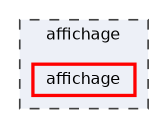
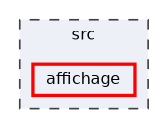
cluster "affichage": label "affichage" -> "src"
